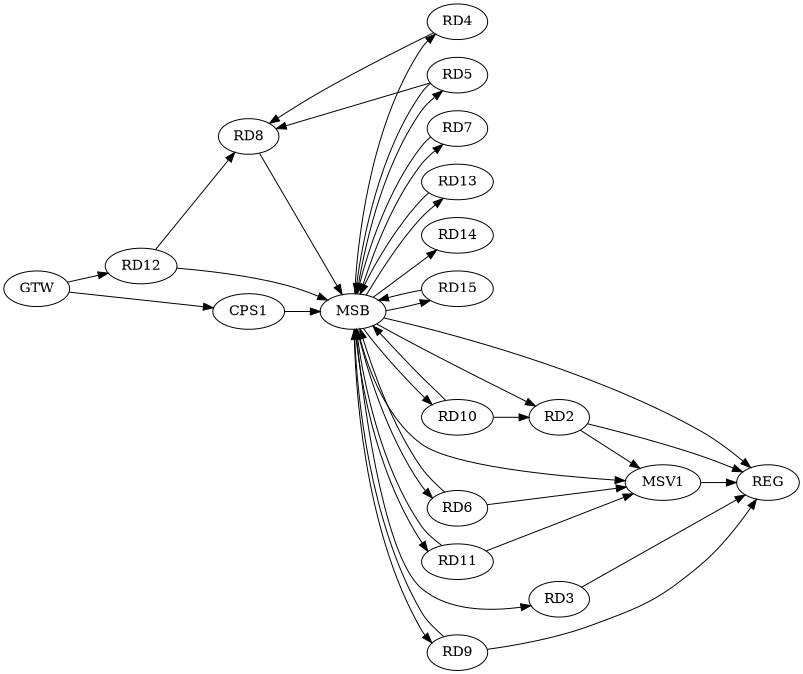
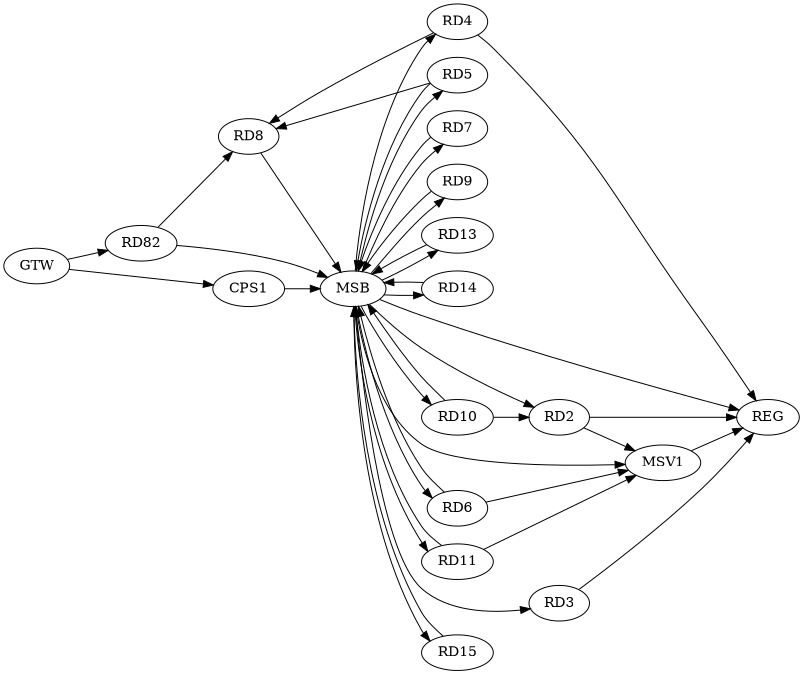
node "RD12": label "RD12" -> "RD82"
edge "RD14" -> "MSB": added
edge "RD9" -> "REG": now "RD4" -> "REG"
